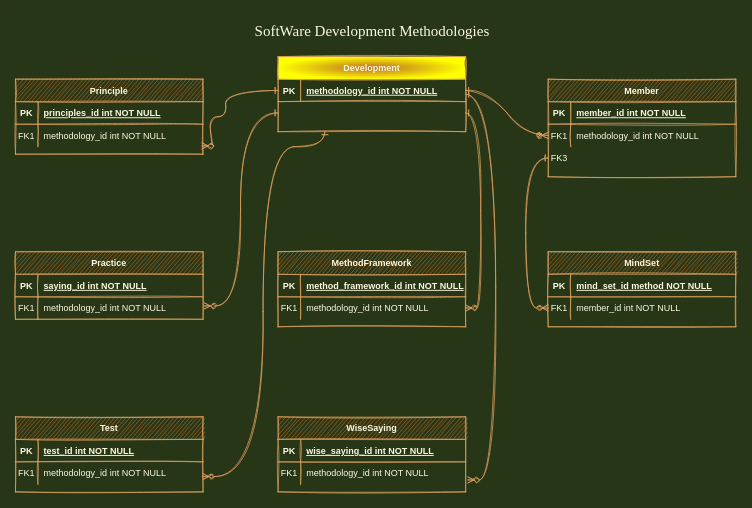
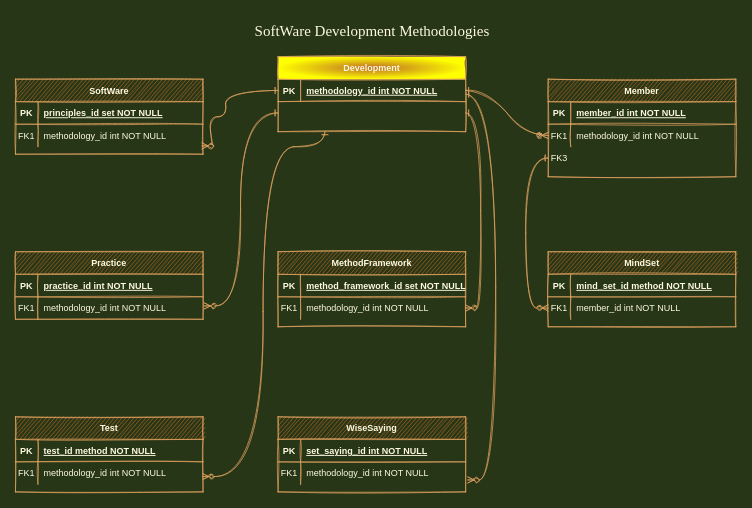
node "Principle": label "Principle" -> "SoftWare"
node "principles_id int NOT NULL": label "principles_id int NOT NULL" -> "principles_id set NOT NULL"
node "saying_id int NOT NULL": label "saying_id int NOT NULL" -> "practice_id int NOT NULL"
node "method_framework_id int NOT NULL": label "method_framework_id int NOT NULL" -> "method_framework_id set NOT NULL"
node "test_id int NOT NULL": label "test_id int NOT NULL" -> "test_id method NOT NULL"
node "wise_saying_id int NOT NULL": label "wise_saying_id int NOT NULL" -> "set_saying_id int NOT NULL"
